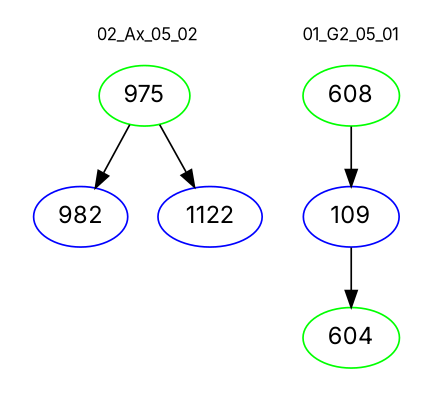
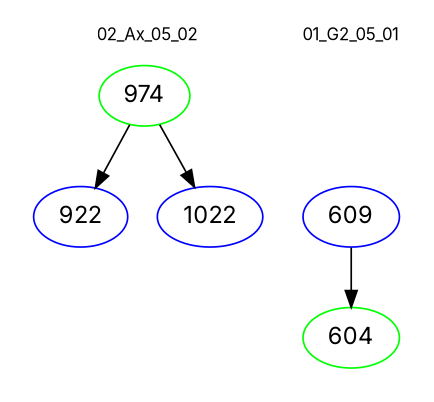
node "975": label "975" -> "974"
node "608": removed
node "982": label "982" -> "922"
node "1122": label "1122" -> "1022"
node "109": label "109" -> "609"
